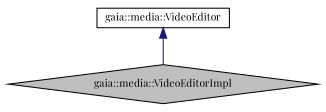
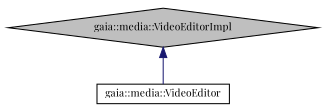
edge "gaia::media::VideoEditorImpl" -> "gaia::media::VideoEditor": reversed
